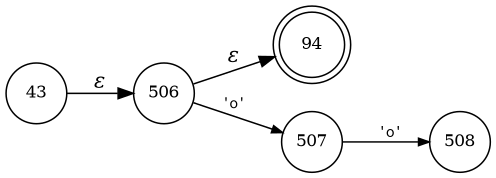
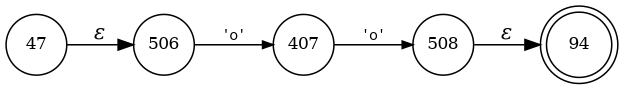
edge "506" -> "94": now "508" -> "94"
node "43": label "43" -> "47"
node "507": label "507" -> "407"
